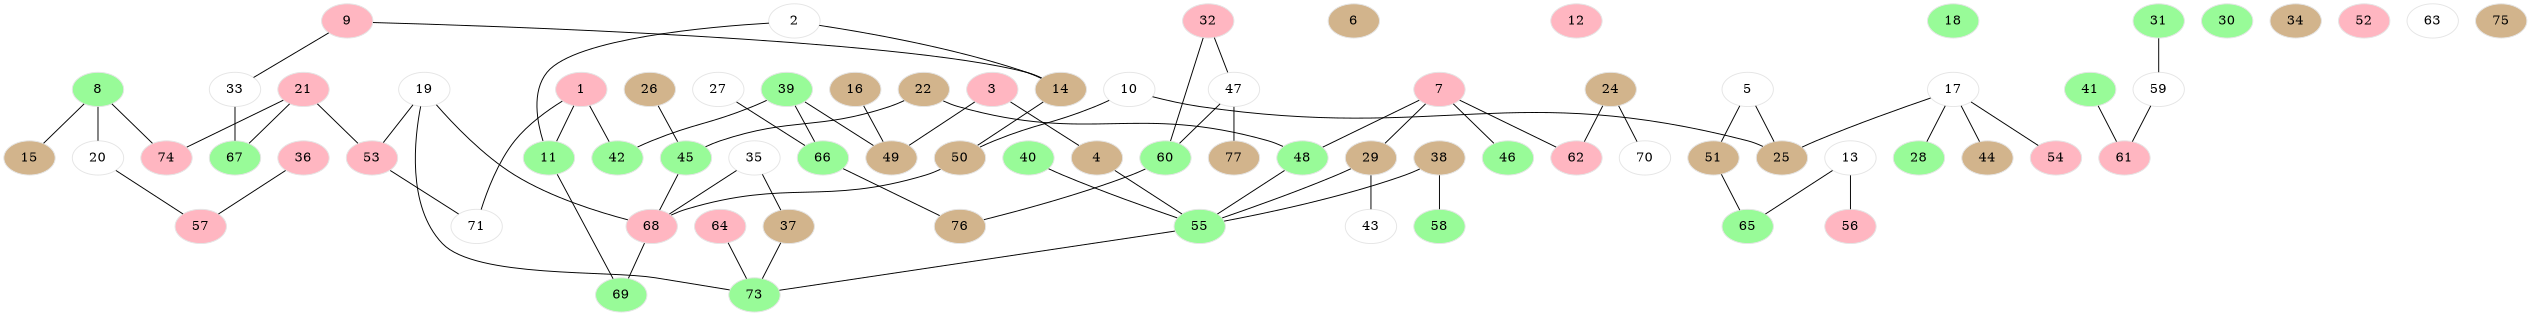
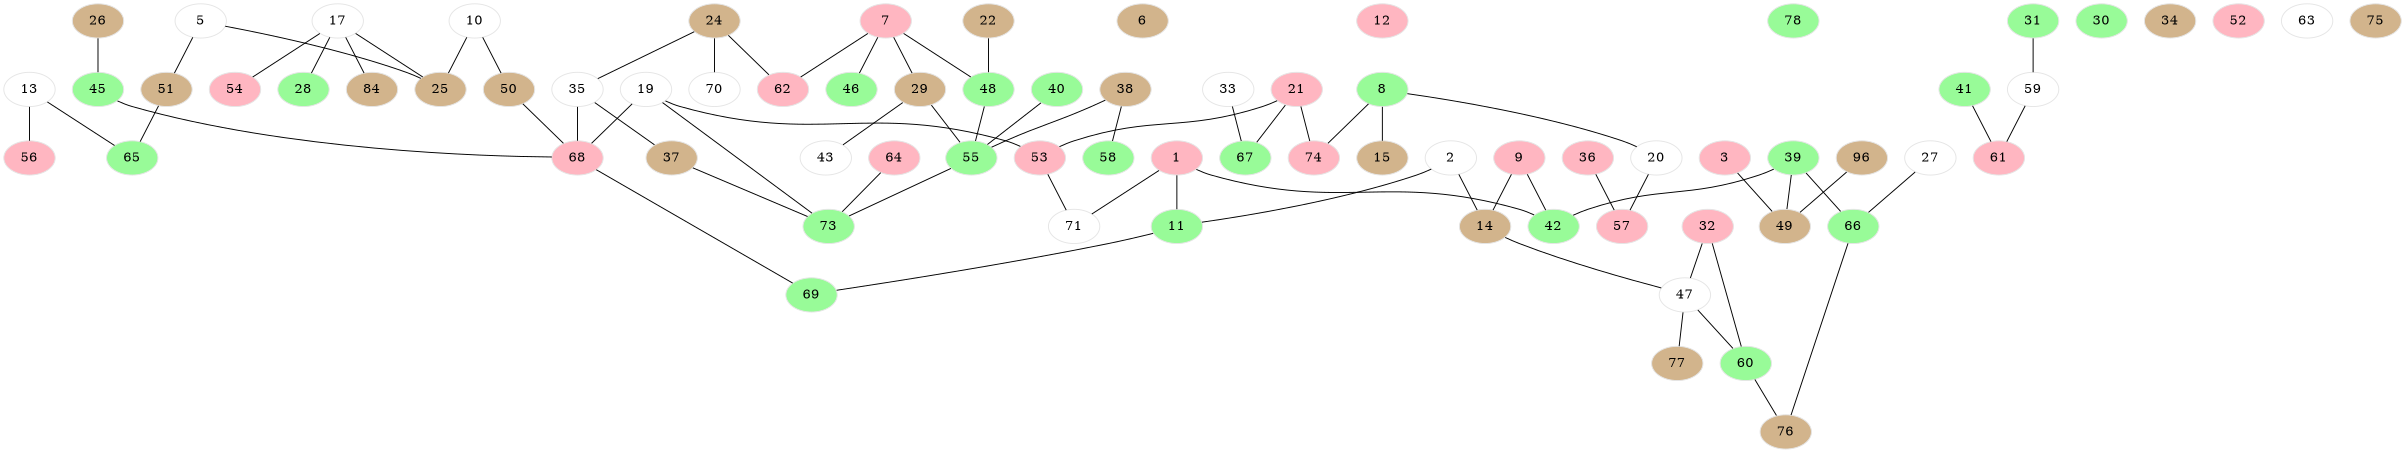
node "18": label "18" -> "78"
edge "9" -- "33": now "9" -- "42"
edge "24" -- "35": added
node "16": label "16" -> "96"
edge "22" -- "45": removed
edge "14" -- "50": now "14" -- "47"
node "4": removed
node "44": label "44" -> "84"
